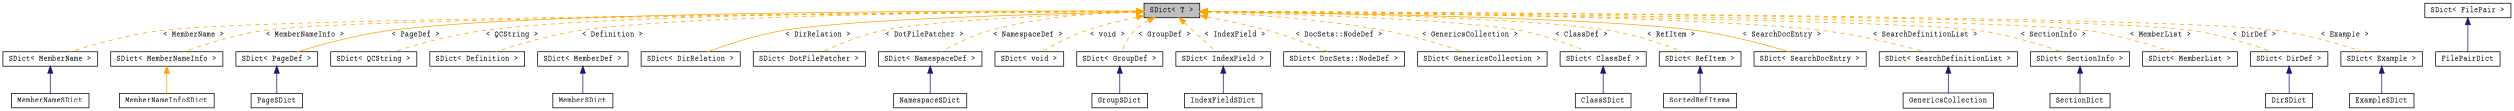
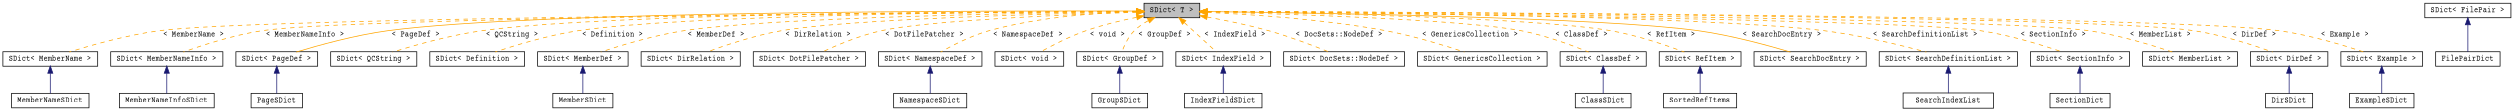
edge "SDict< DirRelation >" -> "SDict< T >": style solid -> dashed
edge "SDict< MemberDef >" -> "SDict< T >": added, label "< MemberDef >"
edge "MemberNameInfoSDict" -> "SDict< MemberNameInfo >": color orange -> midnightblue
node "GenericsCollection": label "GenericsCollection" -> "SearchIndexList"
